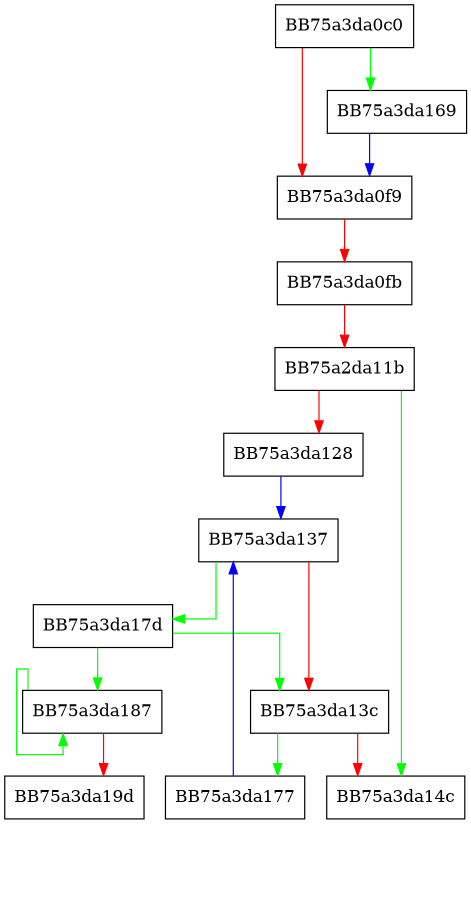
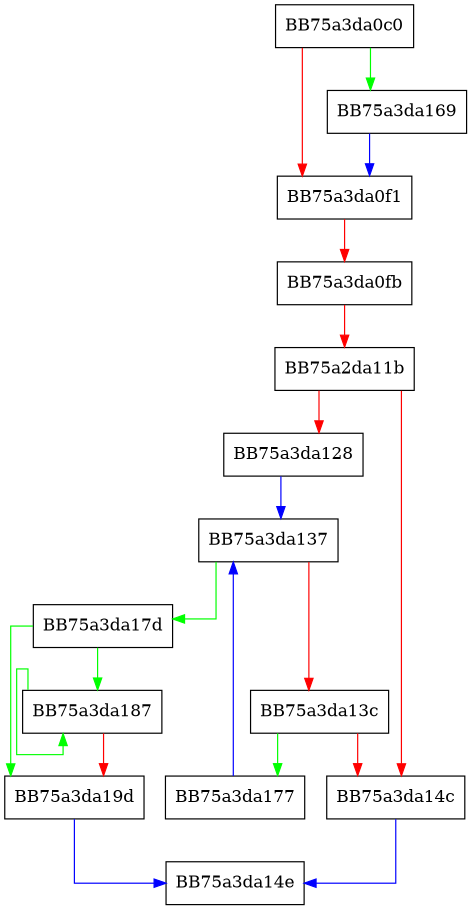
node "BB75a3da0f9": label "BB75a3da0f9" -> "BB75a3da0f1"
edge "BB75a2da11b" -> "BB75a3da14c": color green -> red
edge "BB75a3da17d" -> "BB75a3da13c": now "BB75a3da17d" -> "BB75a3da19d"
node "BB75a3da14e": added
